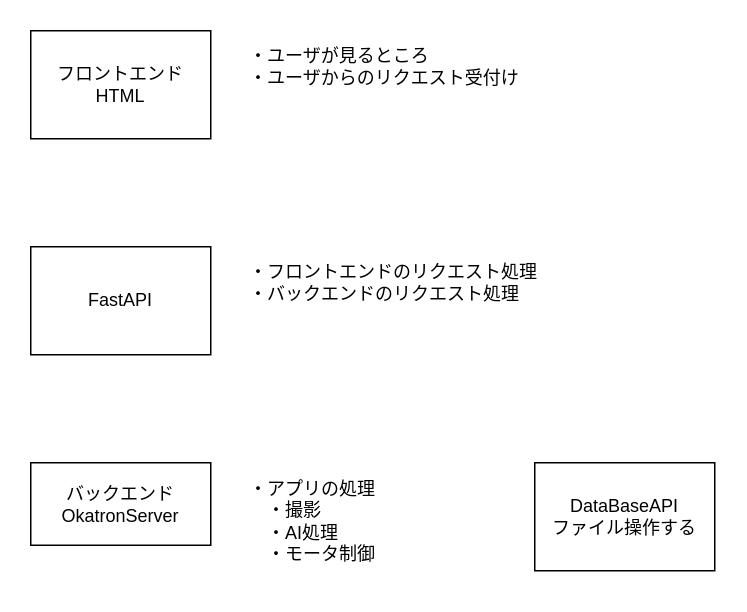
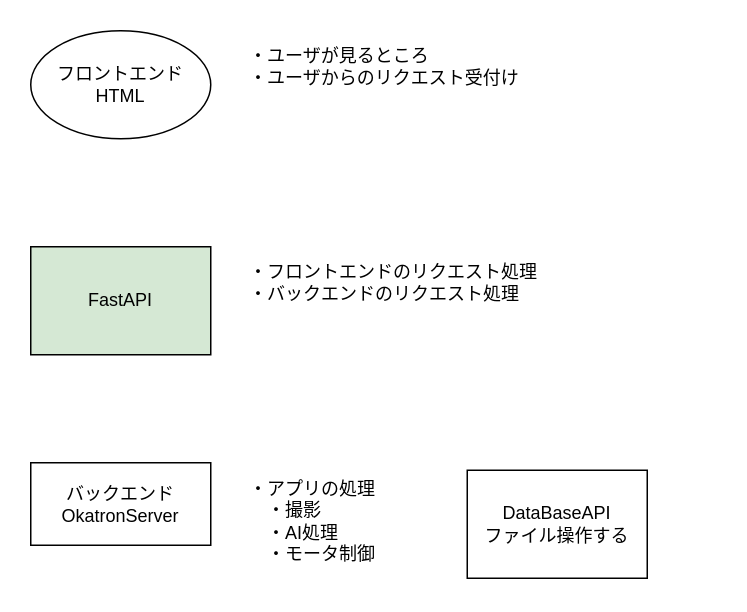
node "フロントエンド HTML": shape rectangle -> ellipse
node "FastAPI": fillcolor #ffffff -> #d5e8d4
node "DataBaseAPI ファイル操作する": moved (625, 517) -> (557, 524)
